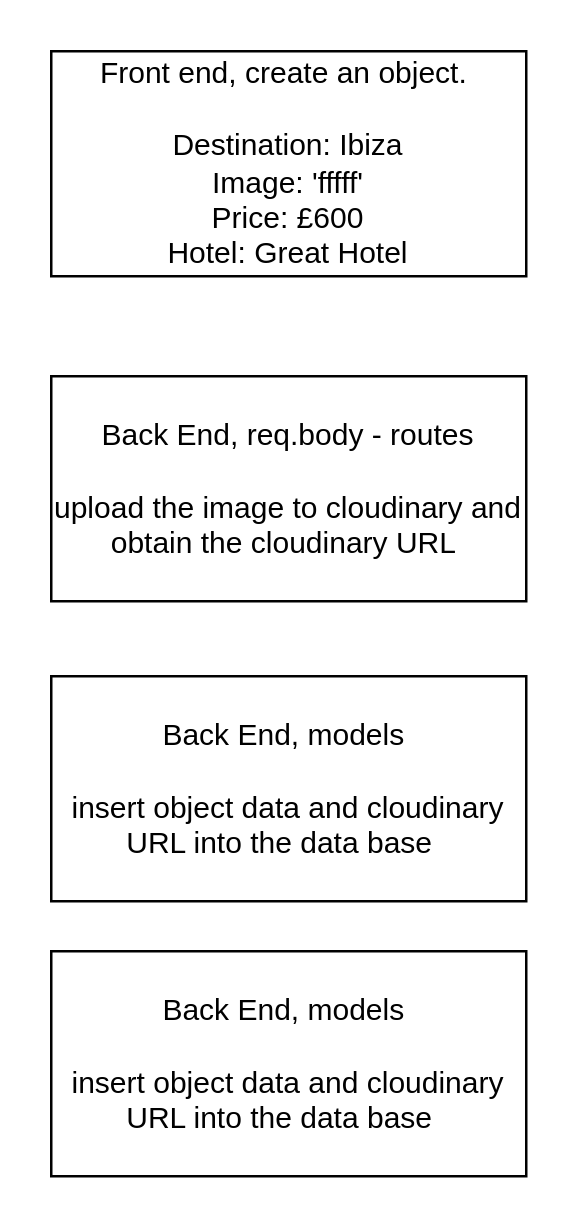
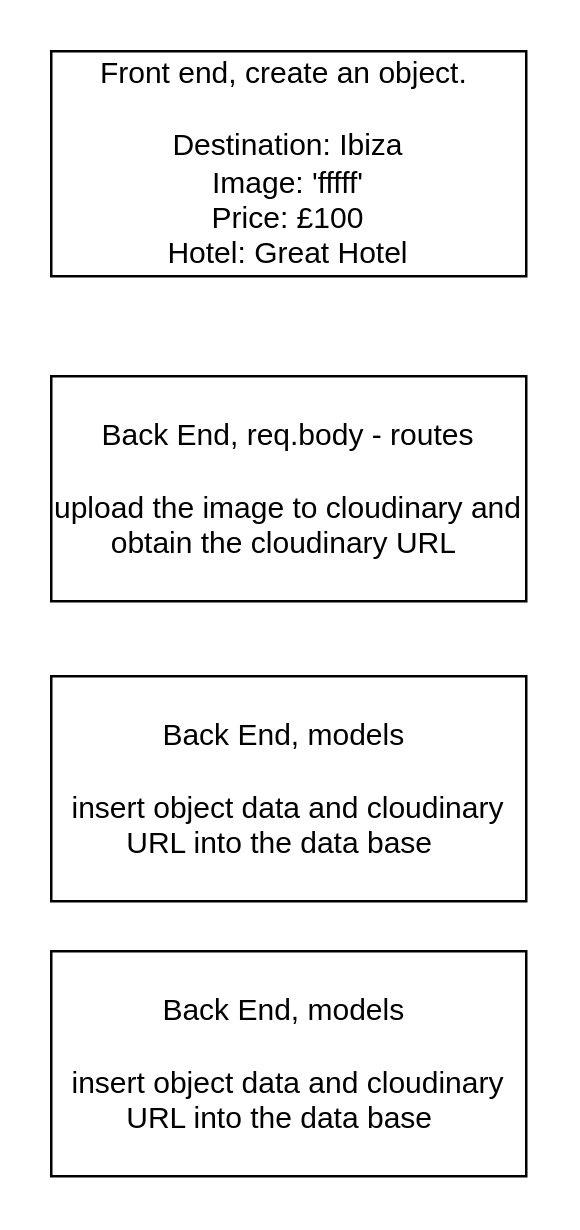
node "Front end, create an object. Destination: Ibiza Image: 'fffff' Price: £600 Hotel: Great Hotel": label "Front end, create an object. Destination: Ibiza Image: 'fffff' Price: £600 Hotel: Great Hotel" -> "Front end, create an object. Destination: Ibiza Image: 'fffff' Price: £100 Hotel: Great Hotel"
